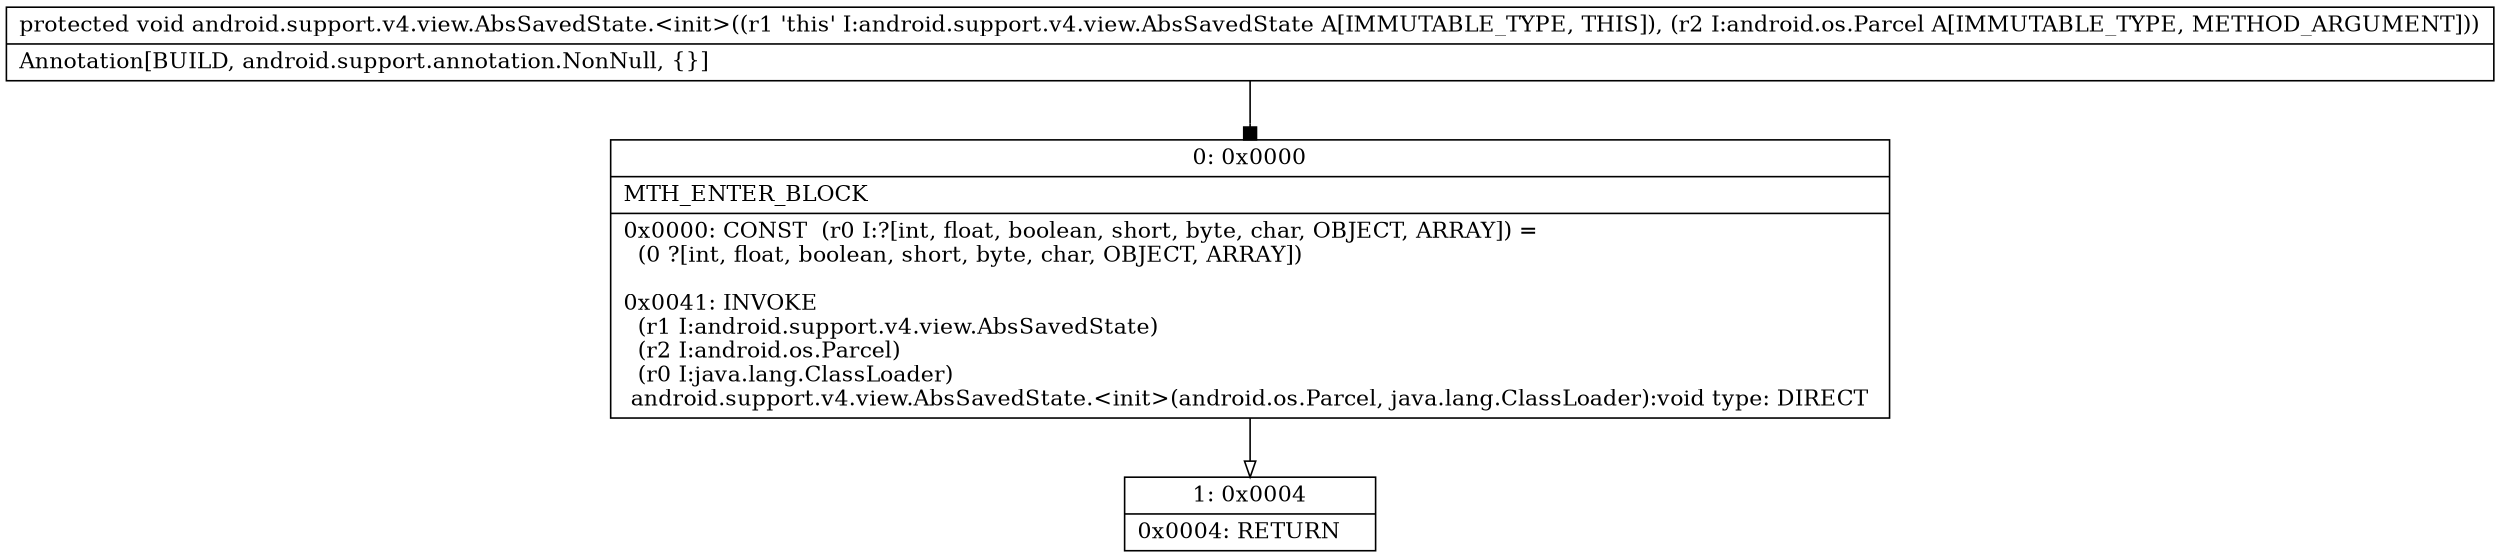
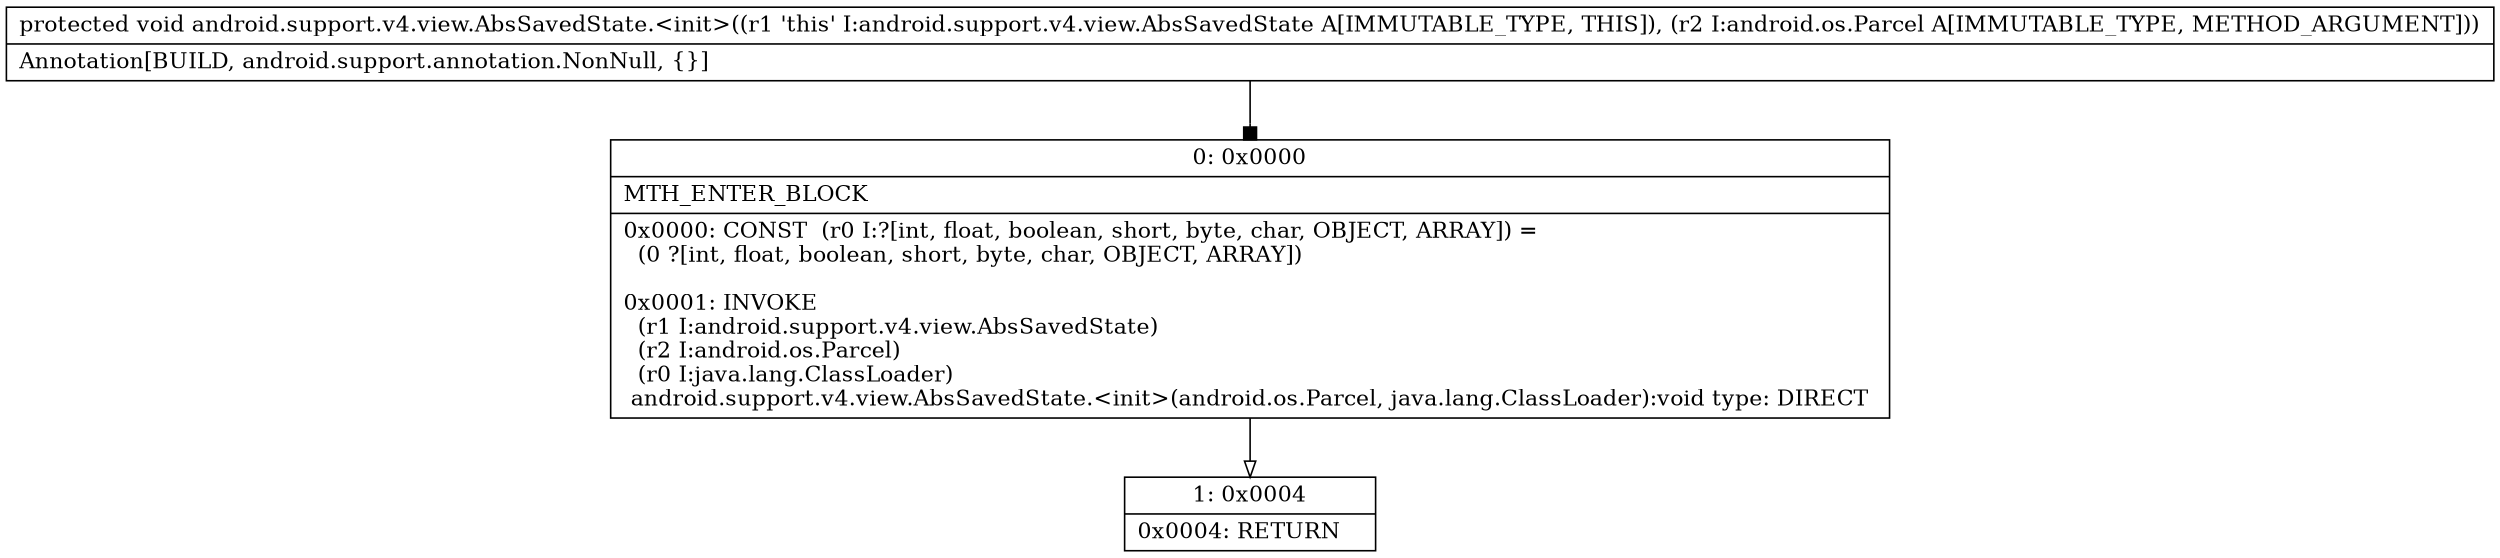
node "0: 0x0000": text "0x0041: INVOKE" -> "0x0001: INVOKE"
